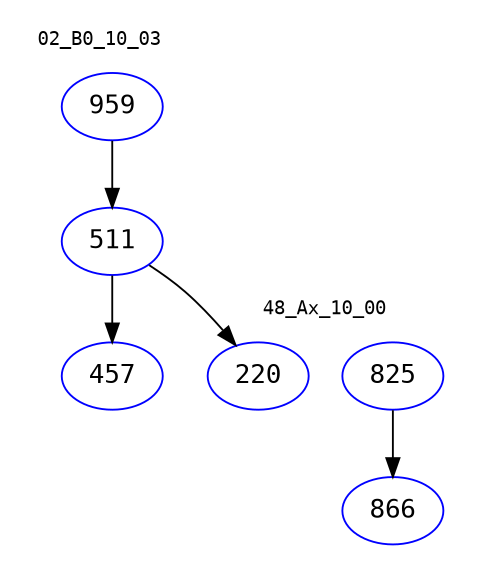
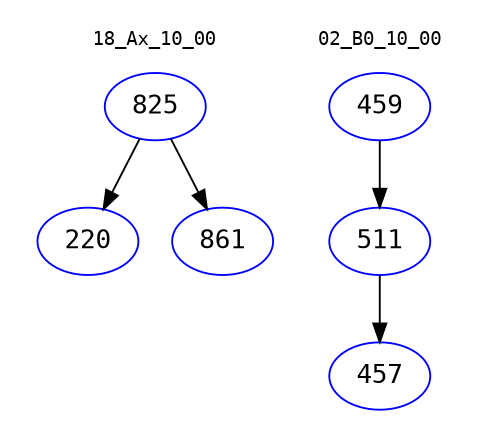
cluster "02_B0_10_03": label "02_B0_10_03" -> "02_B0_10_00"
node "959": label "959" -> "459"
edge "511" -> "220": now "825" -> "220"
cluster "48_Ax_10_00": label "48_Ax_10_00" -> "18_Ax_10_00"
node "866": label "866" -> "861"
